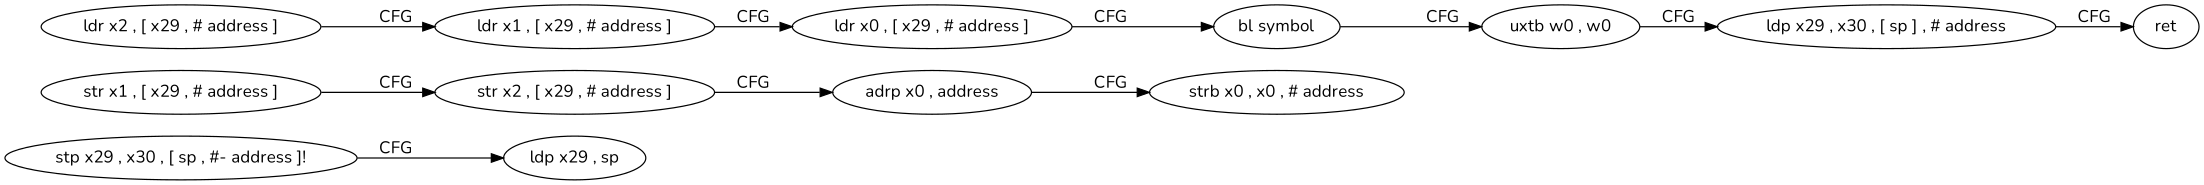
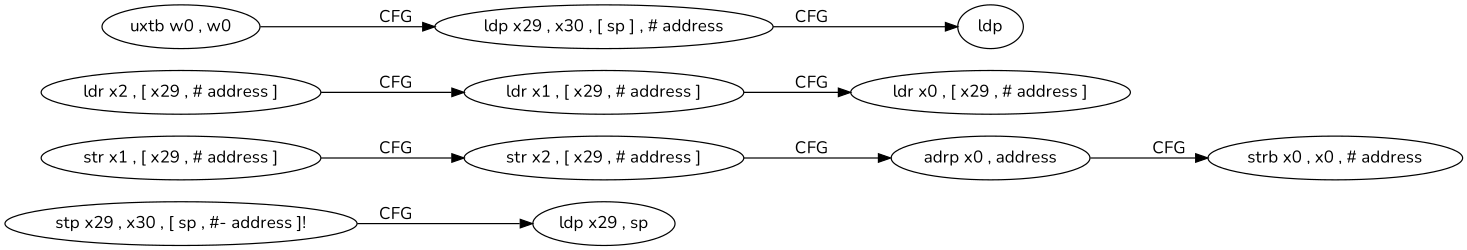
node "bl symbol": removed
node "ret": label "ret" -> "ldp"
